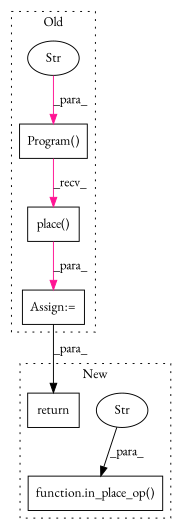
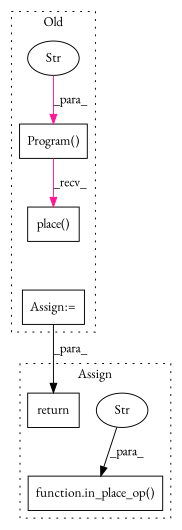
edge "place()" -> "Assign:=": removed, label "_para_"
cluster "New": label "New" -> "Assign"
